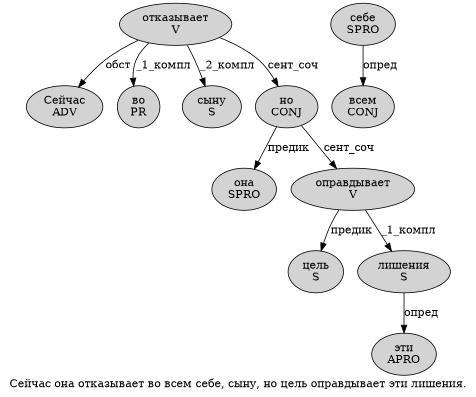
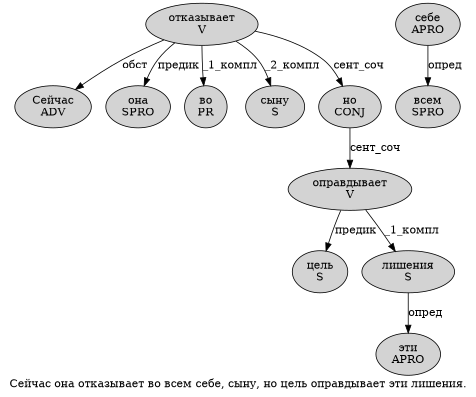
node "себе SPRO": label "себе SPRO" -> "себе APRO"
node "всем CONJ": label "всем CONJ" -> "всем SPRO"
edge "но CONJ" -> "она SPRO": now "отказывает V" -> "она SPRO"
